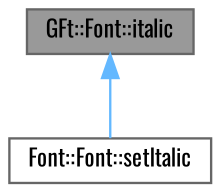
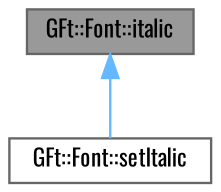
node "Font::Font::setItalic": label "Font::Font::setItalic" -> "GFt::Font::setItalic"
